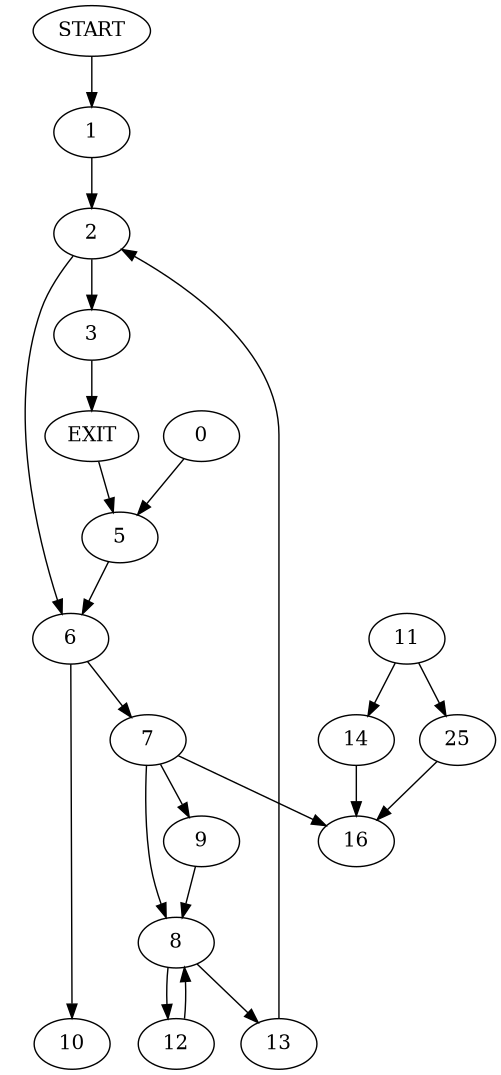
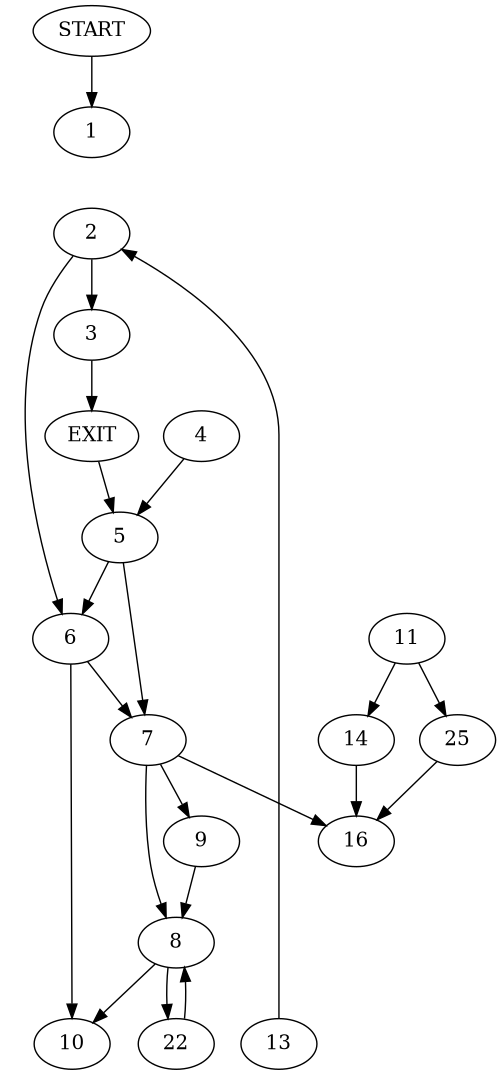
edge "1" -> "2": removed
node "0": label "0" -> "4"
edge "5" -> "7": added
edge "8" -> "13": now "8" -> "10"
node "12": label "12" -> "22"
